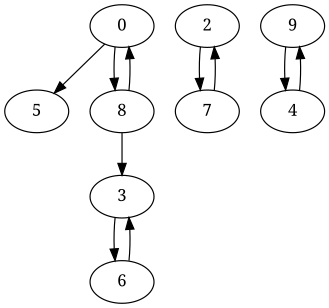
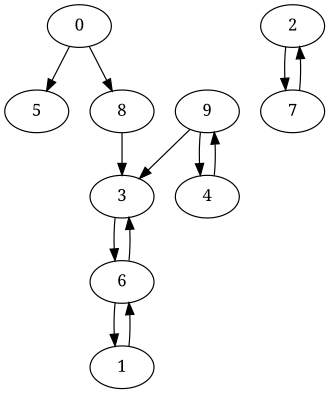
edge "8" -> "0": removed
edge "9" -> "3": added
node "1": added
